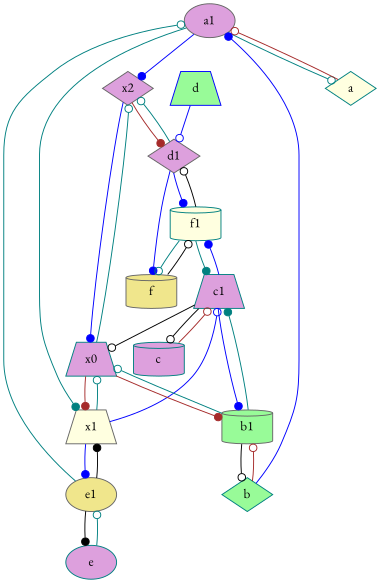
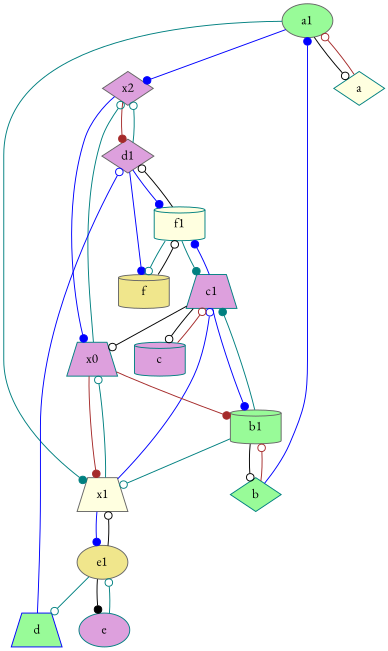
node "a1": fillcolor plum -> palegreen
edge "a1" -> "a": color teal -> black
edge "e1" -> "a1": now "e1" -> "d"
edge "b1" -> "x0": now "b1" -> "x1"
edge "e1" -> "x1": arrowhead dot -> odot
